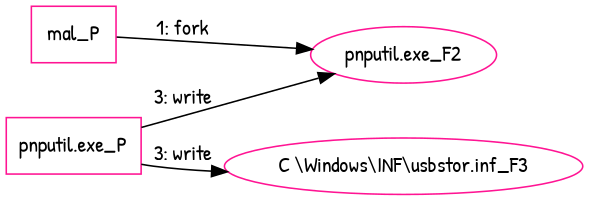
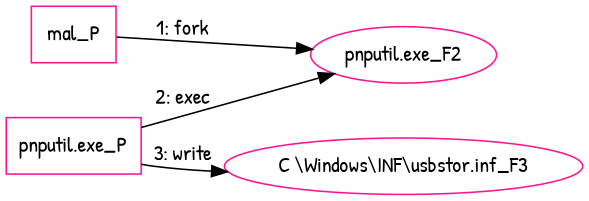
edge "pnputil.exe_P" -> "pnputil.exe_F2": label "3: write" -> "2: exec"
